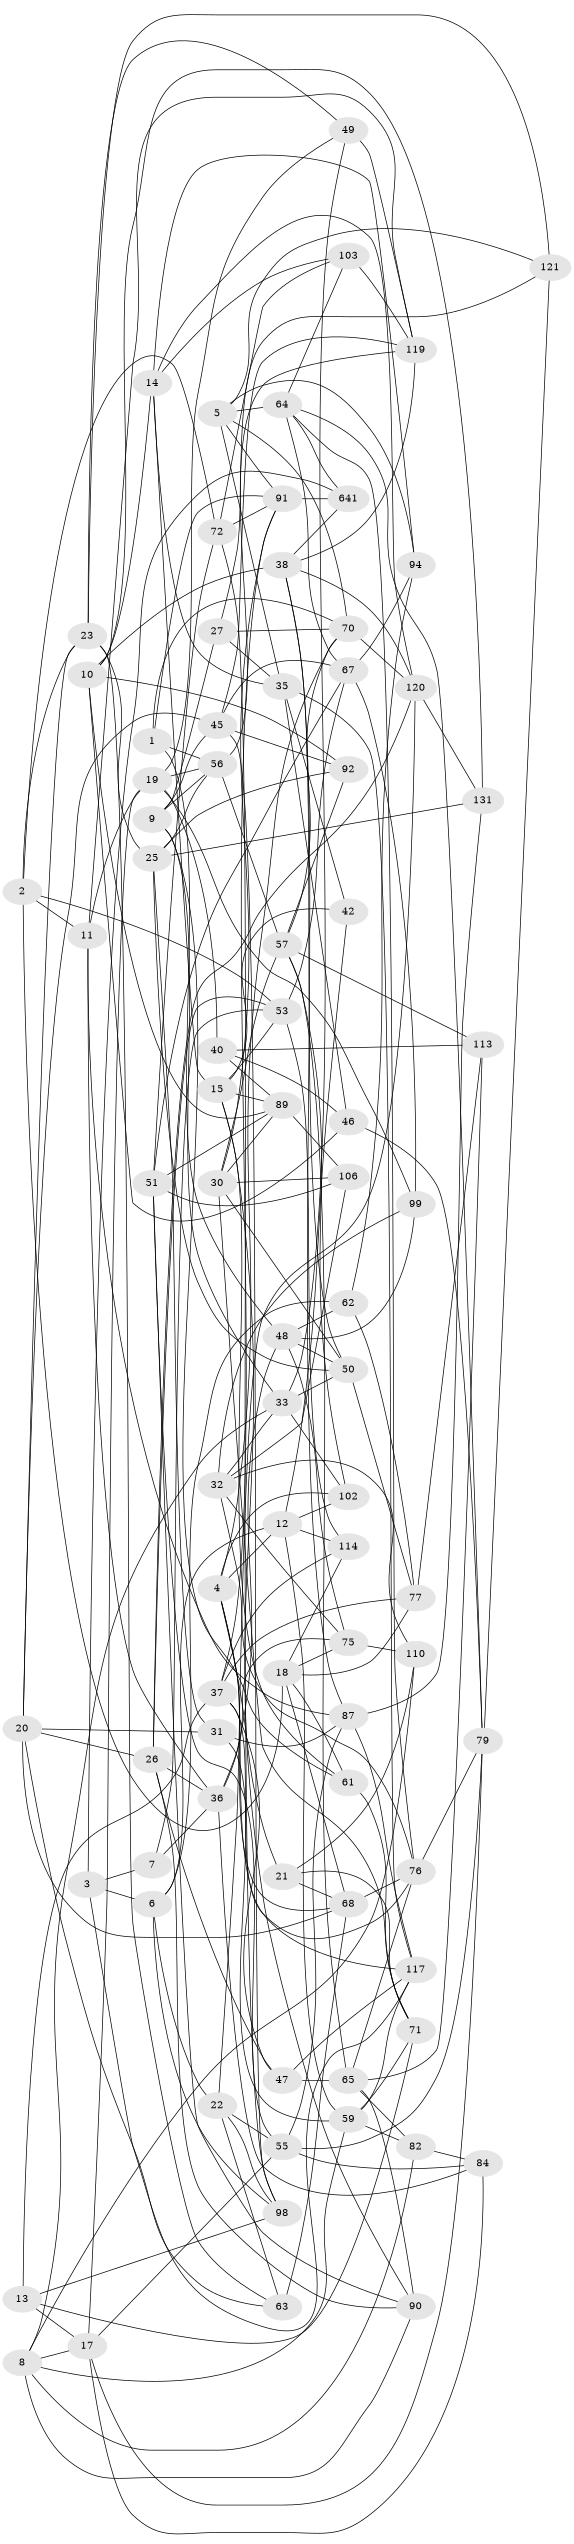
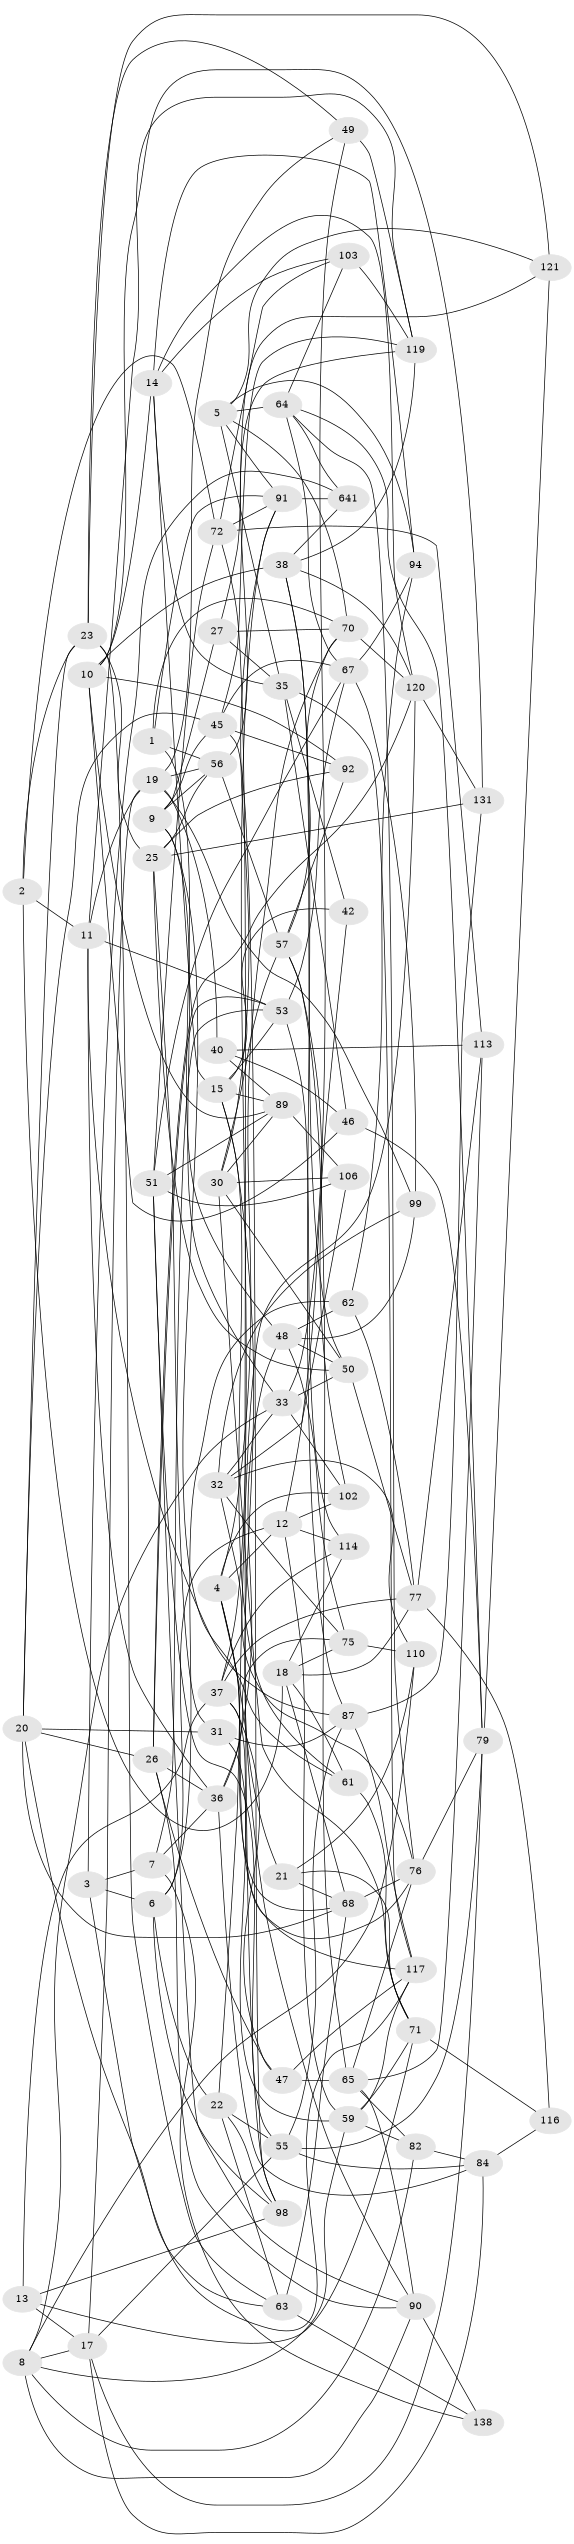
edge "2" -- "53": now "11" -- "53"
edge "57" -- "113": now "72" -- "113"
node "116": added
node "138": added
